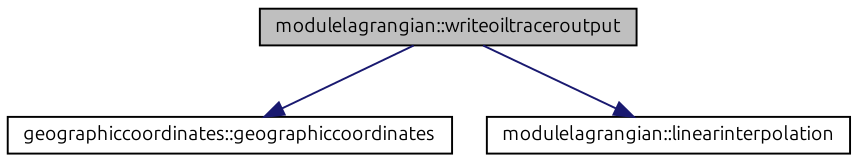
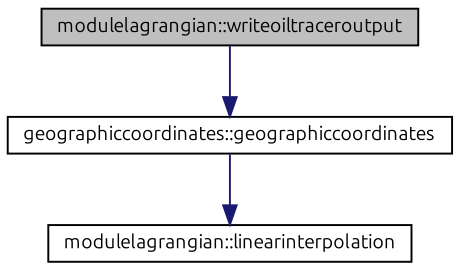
edge "modulelagrangian::writeoiltraceroutput" -> "modulelagrangian::linearinterpolation": now "geographiccoordinates::geographiccoordinates" -> "modulelagrangian::linearinterpolation"
